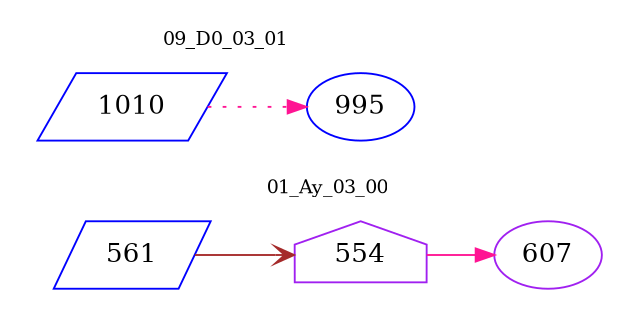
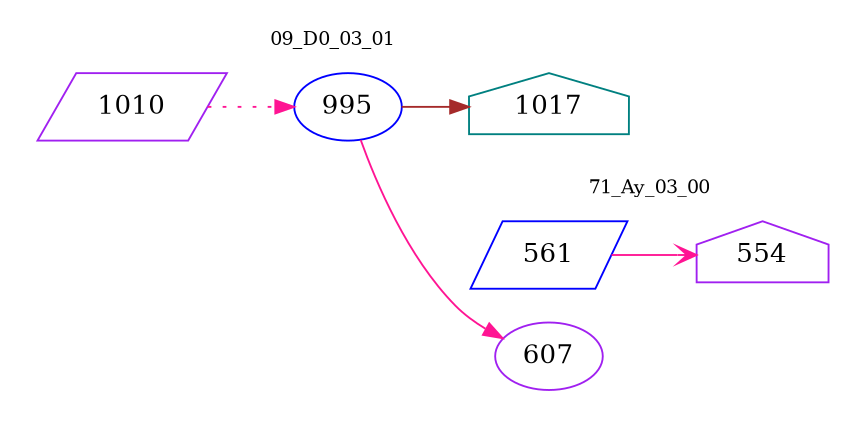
node "1010": color blue -> purple
node "1017": added
cluster "01_Ay_03_00": label "01_Ay_03_00" -> "71_Ay_03_00"
edge "561" -> "554": color brown -> deeppink
edge "554" -> "607": now "995" -> "607"
